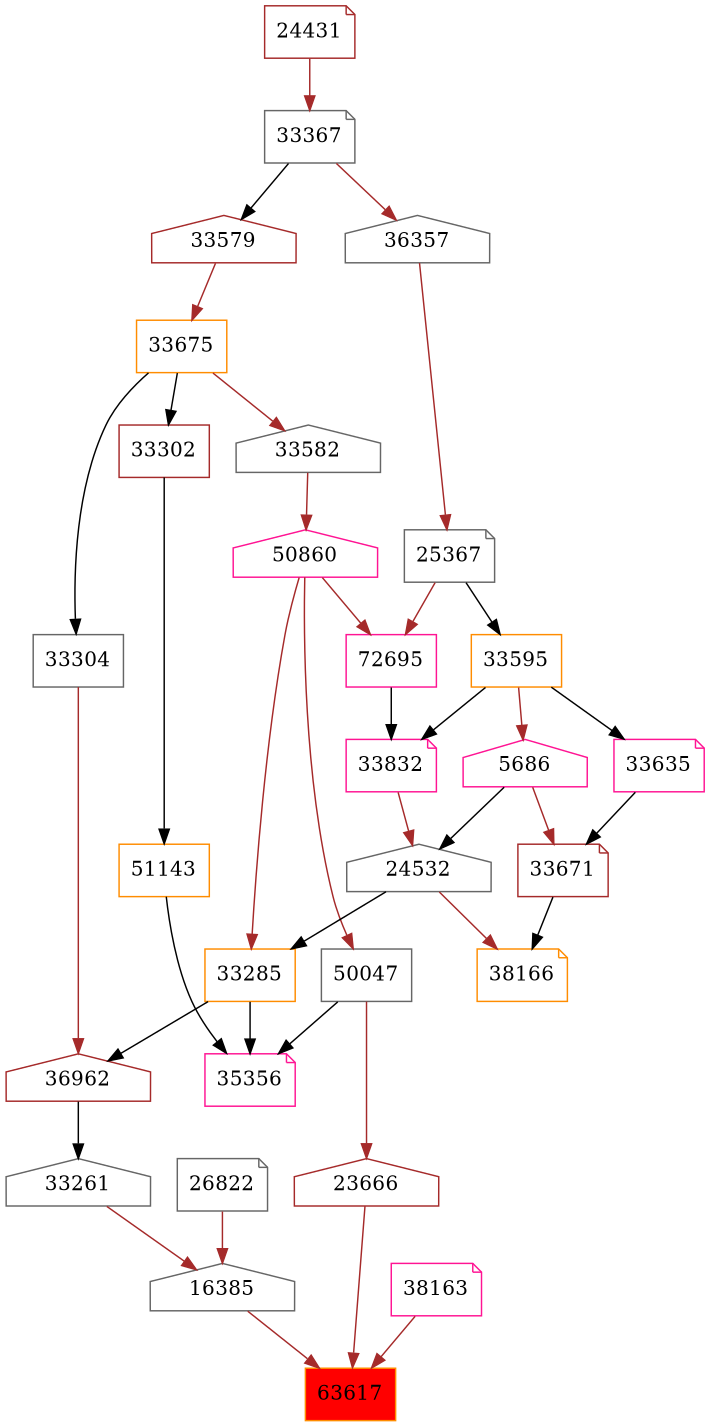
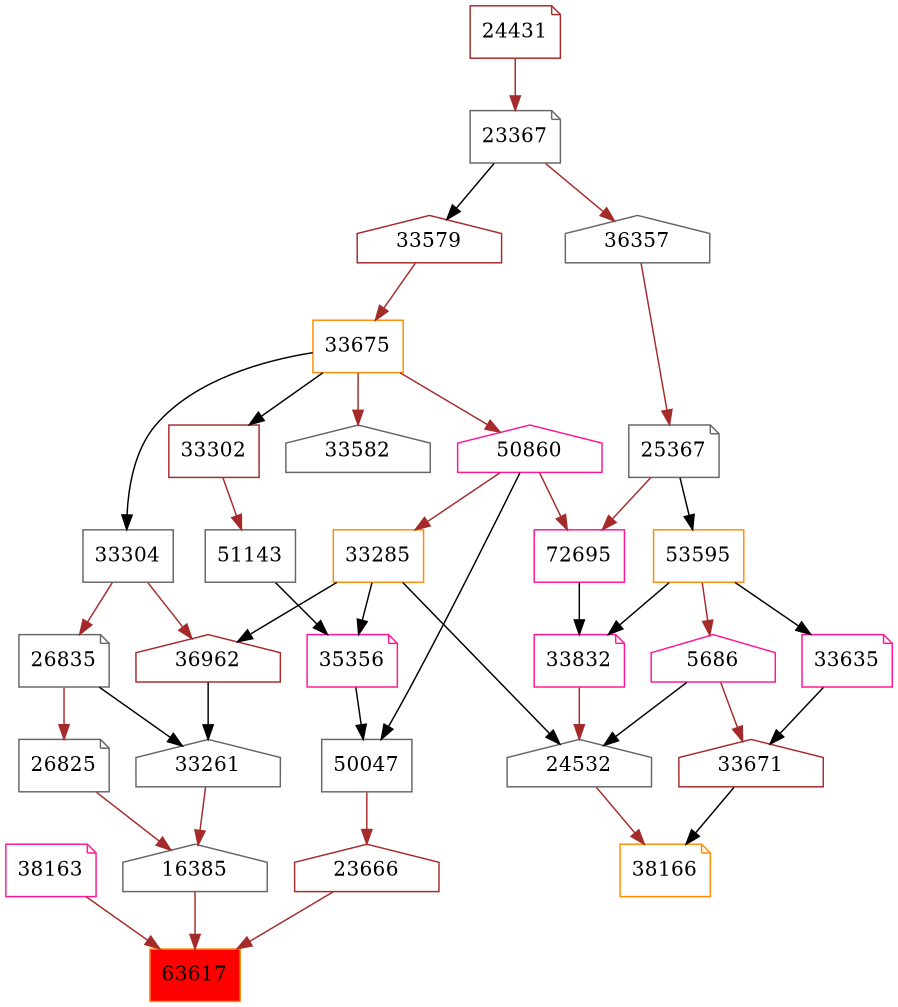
node "33367": label "33367" -> "23367"
edge "33582" -> "50860": now "33675" -> "50860"
edge "33302" -> "51143": color black -> brown
node "26835": added
node "33595": label "33595" -> "53595"
edge "50860" -> "50047": color brown -> black
node "51143": color darkorange -> gray40
node "33671": shape note -> house
edge "24532" -> "33285": reversed
edge "50047" -> "35356": reversed
node "26822": label "26822" -> "26825"
